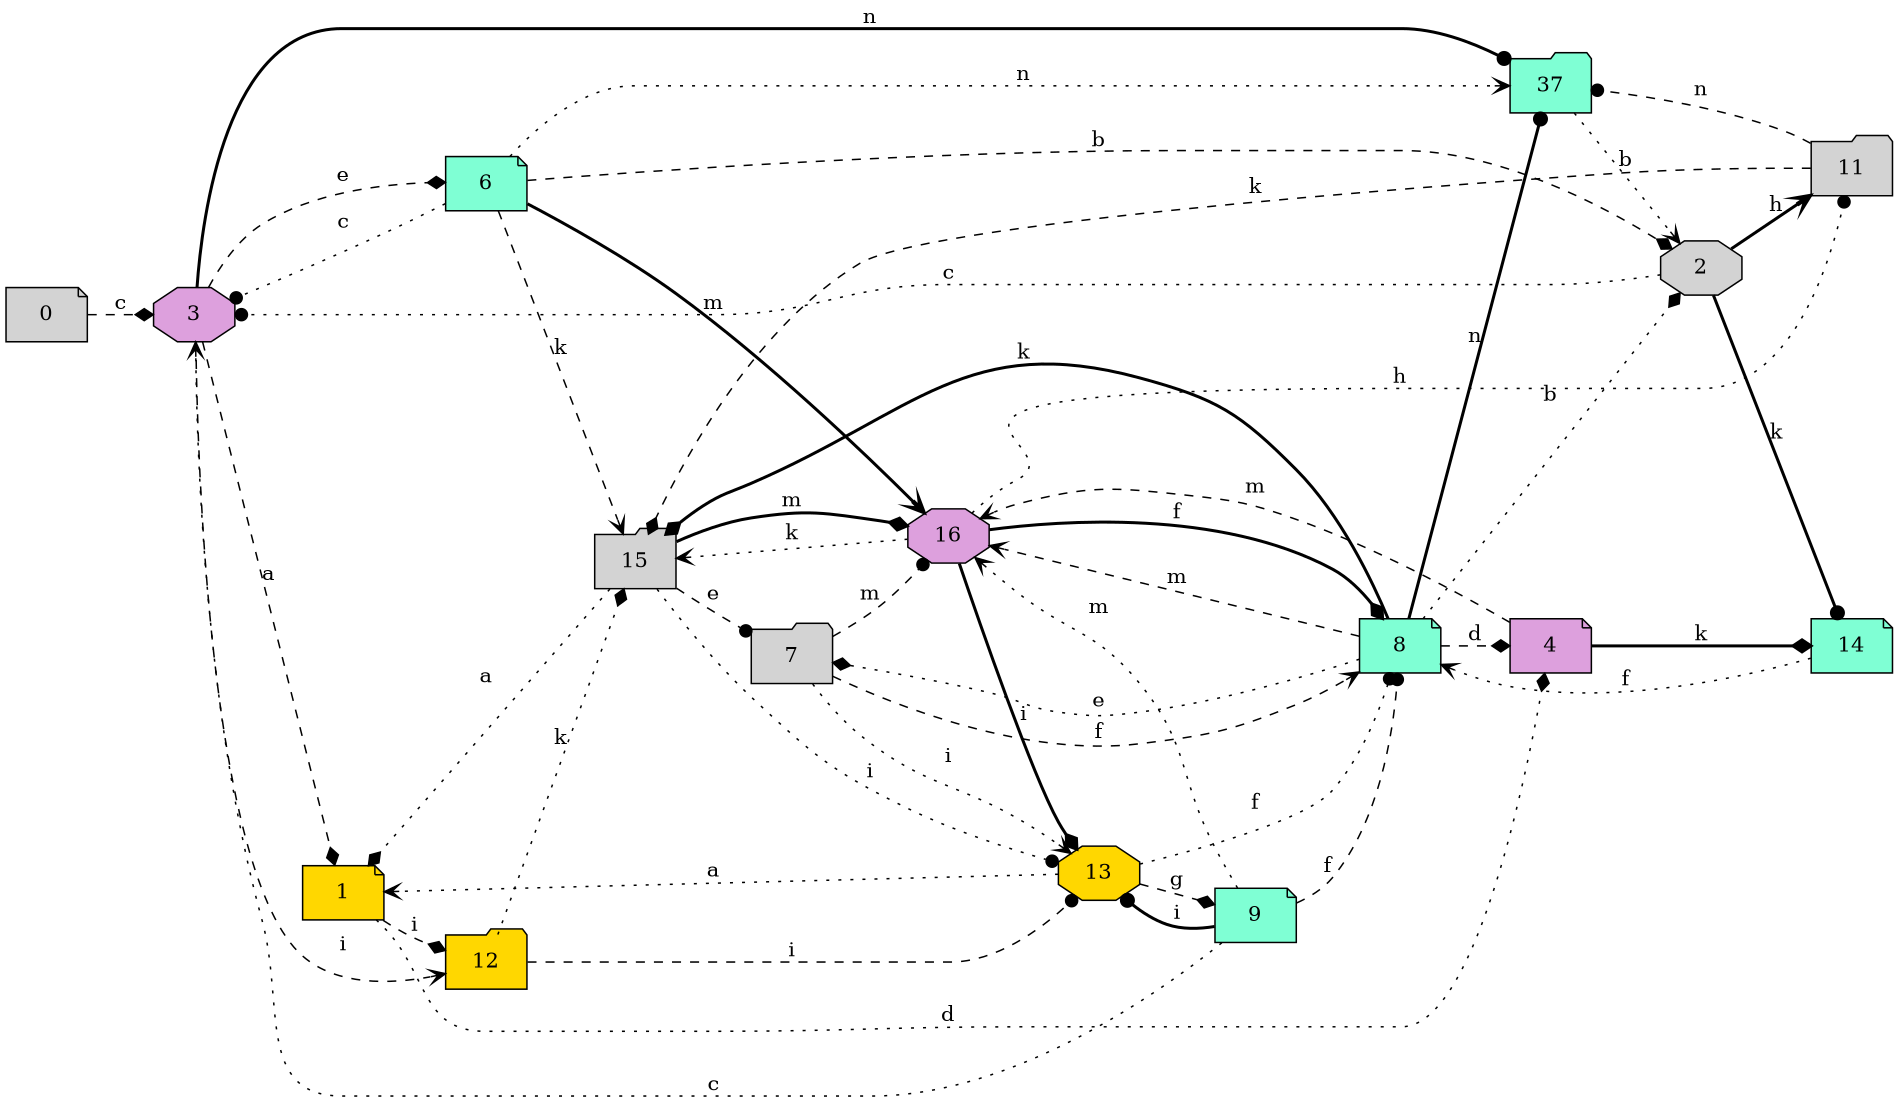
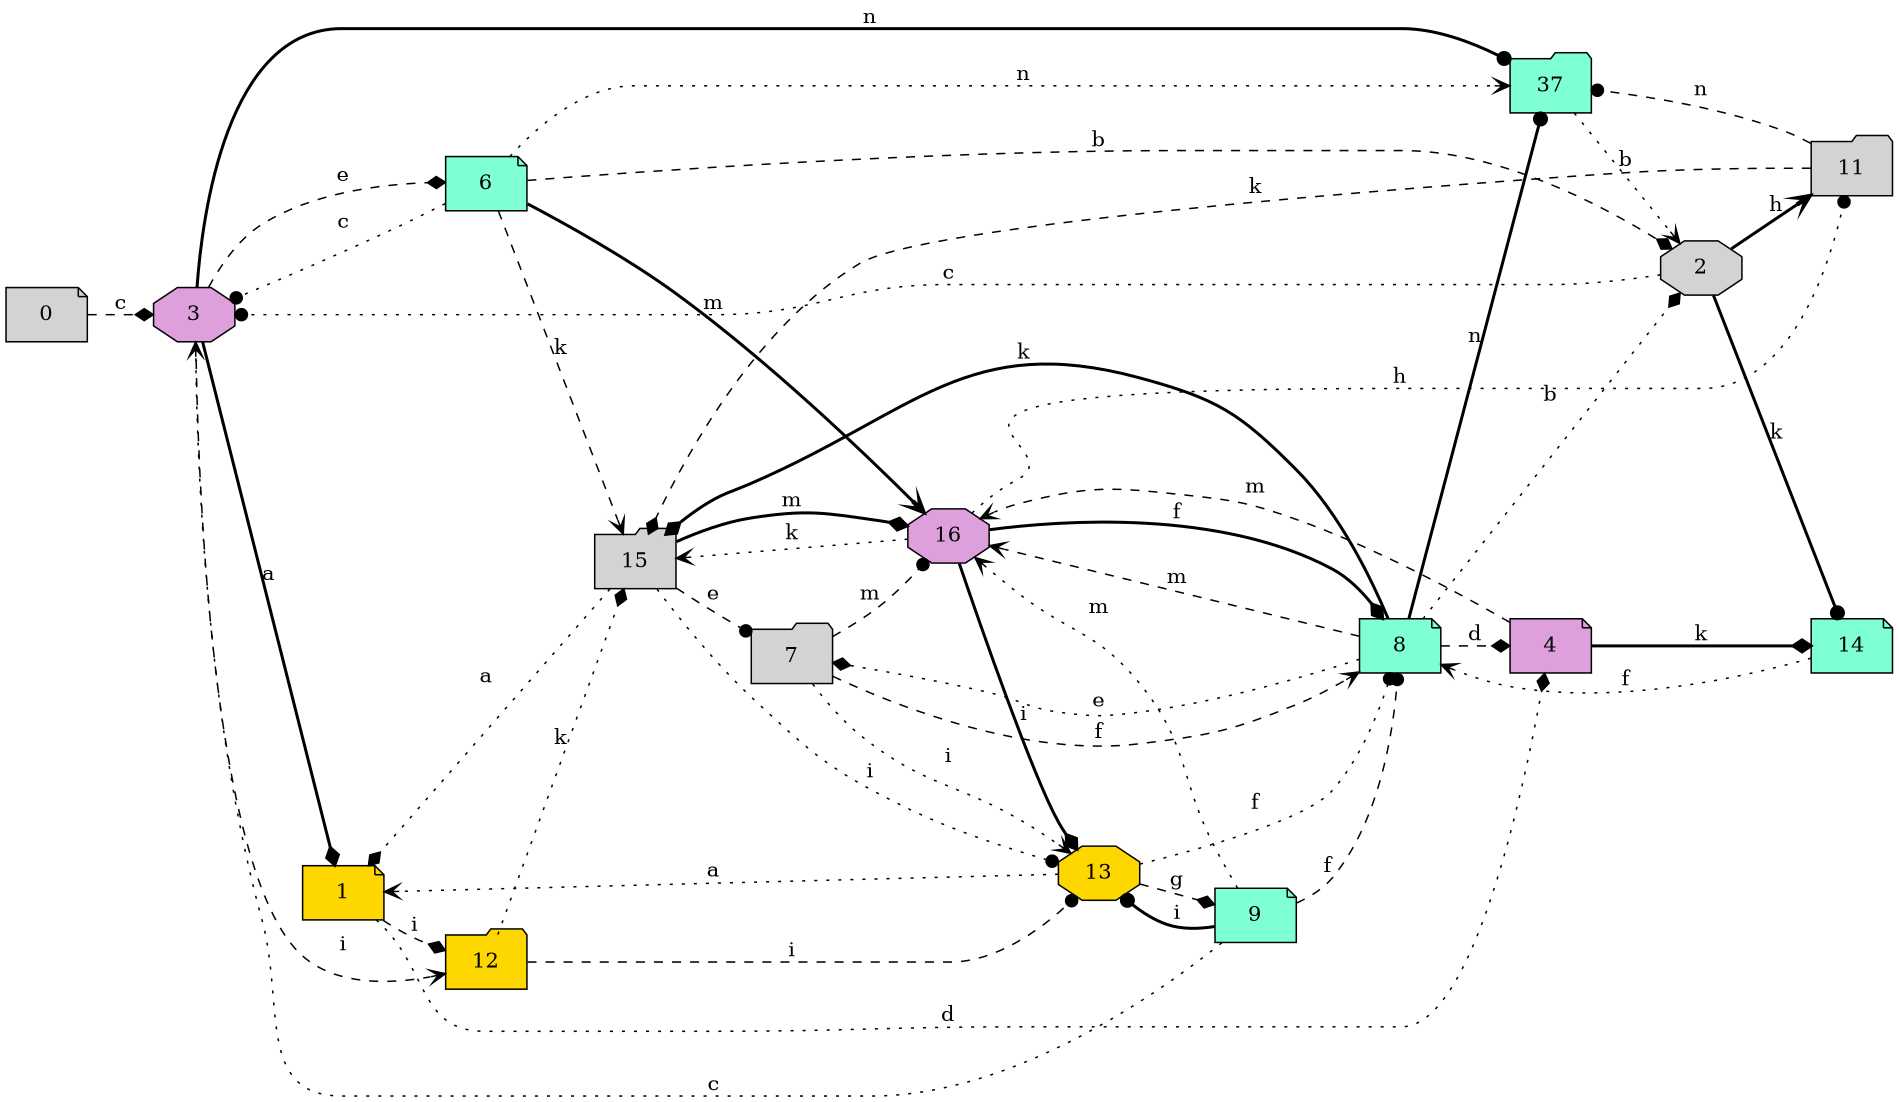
edge "3" -> "1": style dashed -> bold
